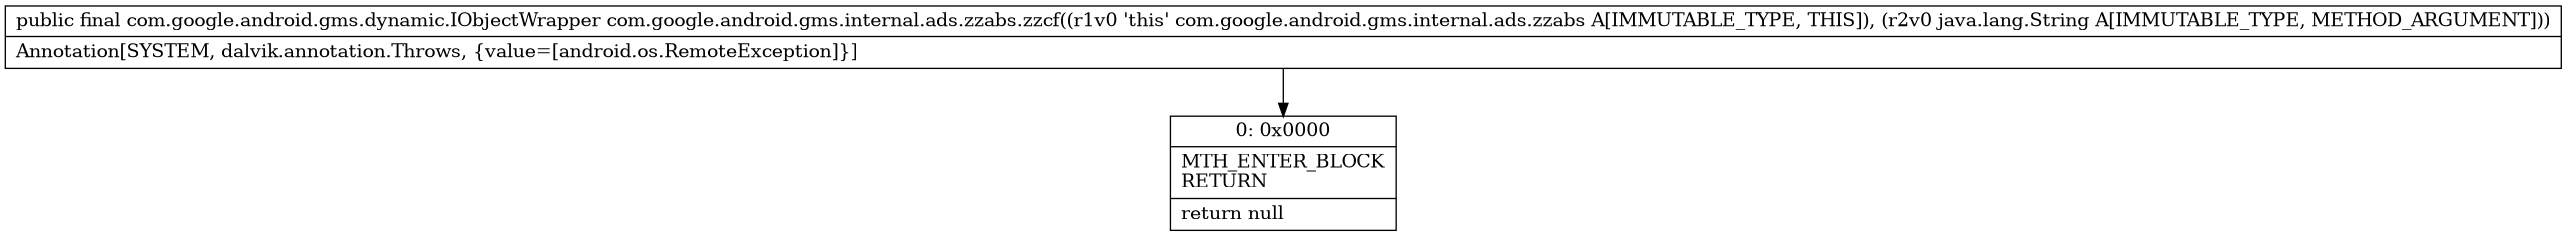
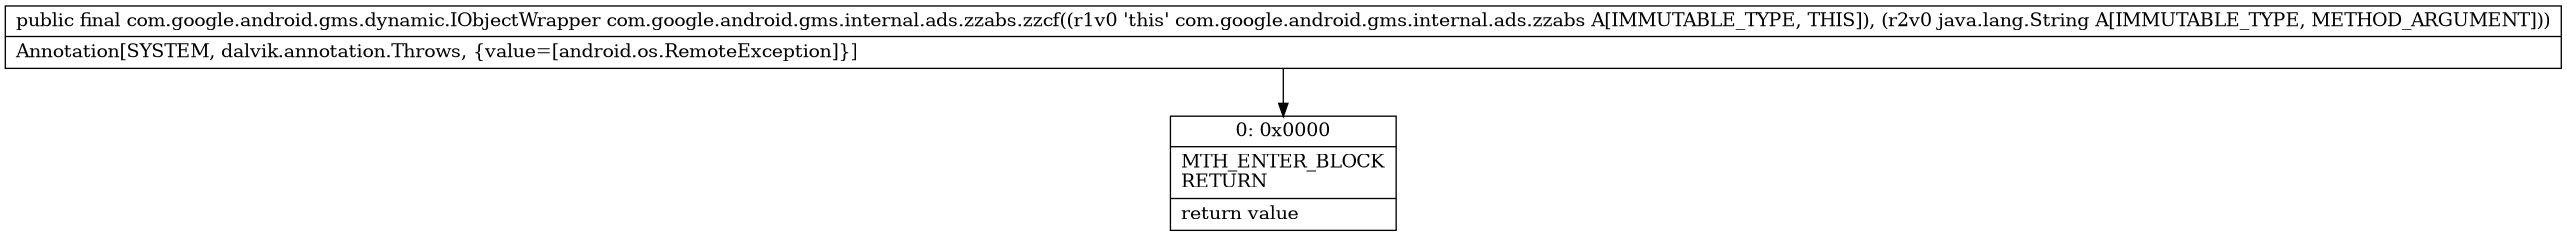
node "0: 0x0000": text "return null" -> "return value"
